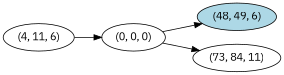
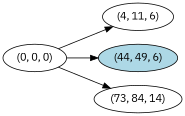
node "(48, 49, 6)": label "(48, 49, 6)" -> "(44, 49, 6)"
edge "(4, 11, 6)" -> "(0, 0, 0)": reversed
node "(73, 84, 11)": label "(73, 84, 11)" -> "(73, 84, 14)"
